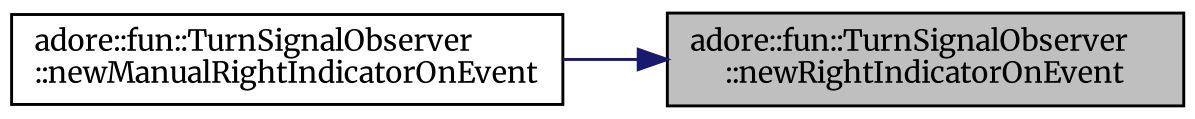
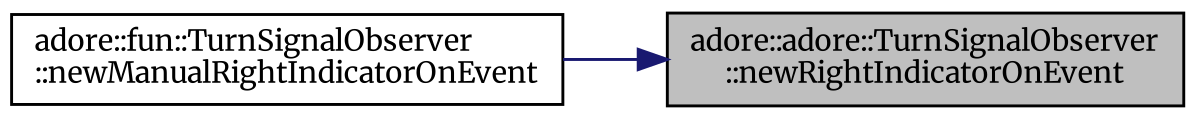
node "adore::fun::TurnSignalObserver ::newRightIndicatorOnEvent": label "adore::fun::TurnSignalObserver ::newRightIndicatorOnEvent" -> "adore::adore::TurnSignalObserver ::newRightIndicatorOnEvent"
